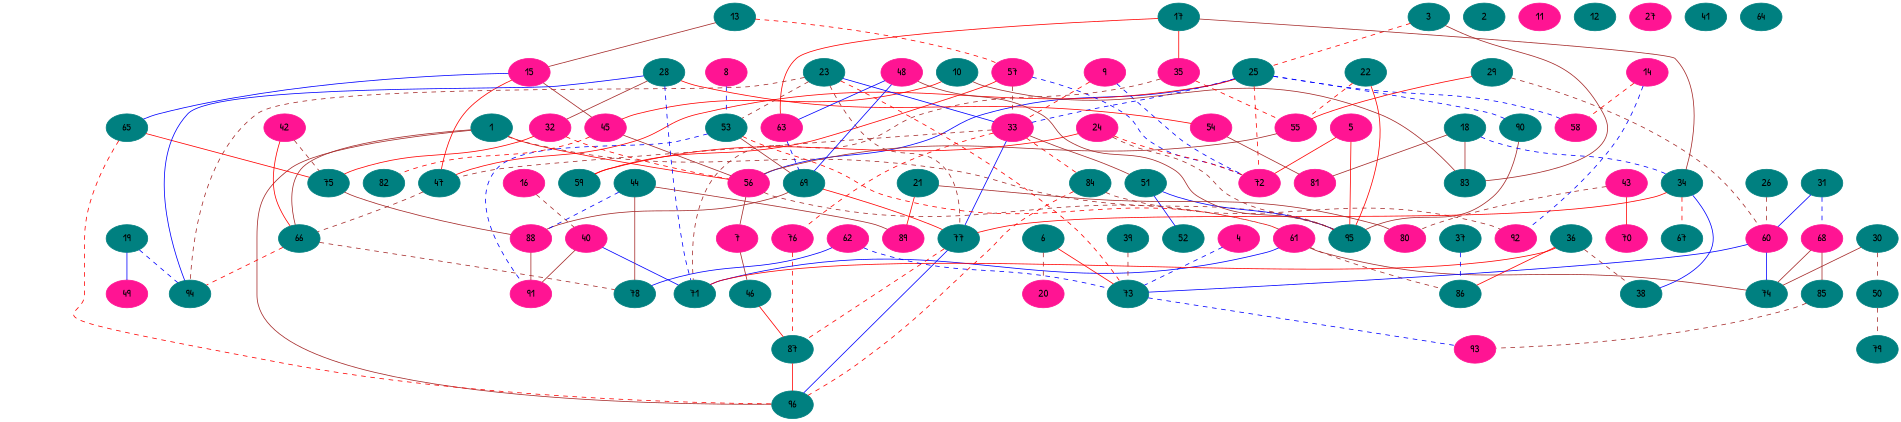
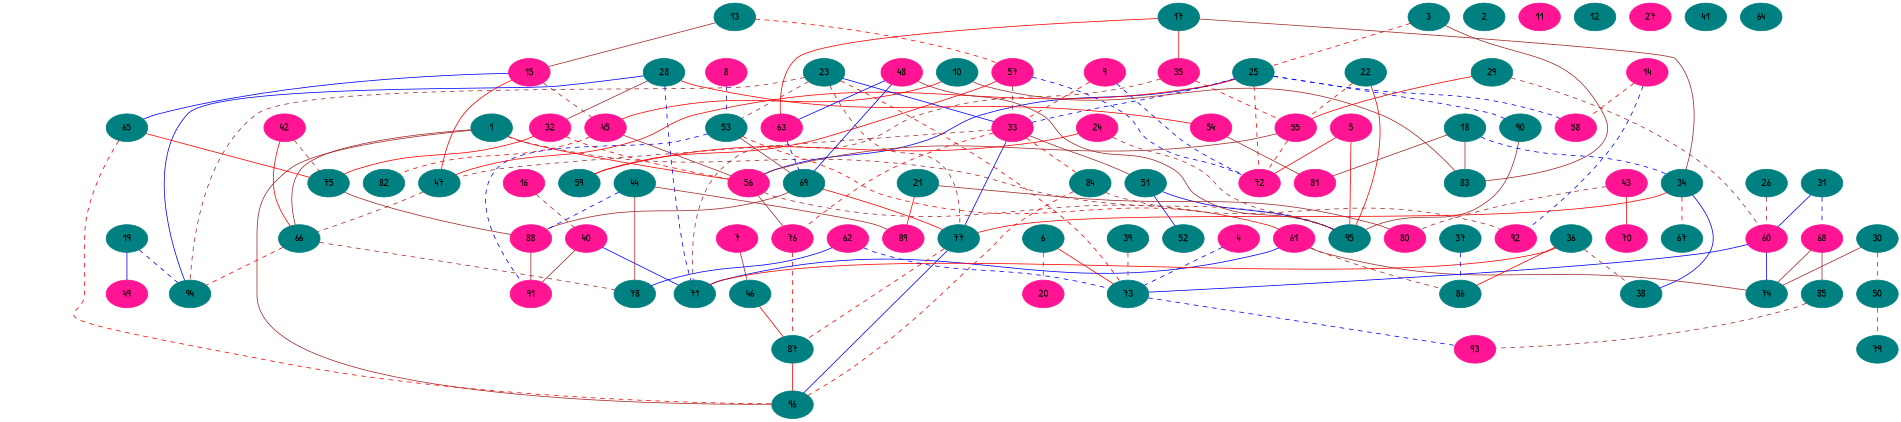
edge "15" -- "45": style solid -> dashed
edge "24" -- "72": now "55" -- "72"
edge "56" -- "7": now "56" -- "76"
